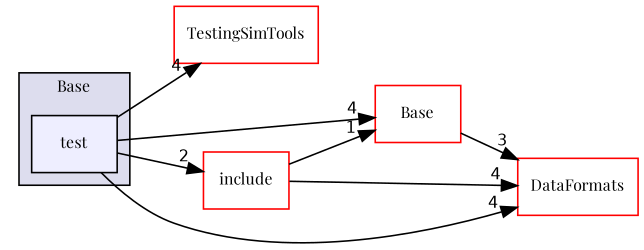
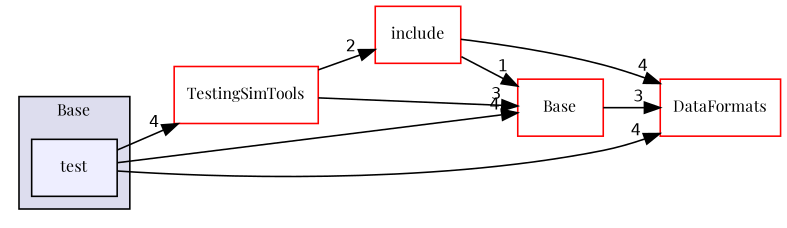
edge "TestingSimTools" -> "Base": added
edge "test" -> "include": now "TestingSimTools" -> "include"
